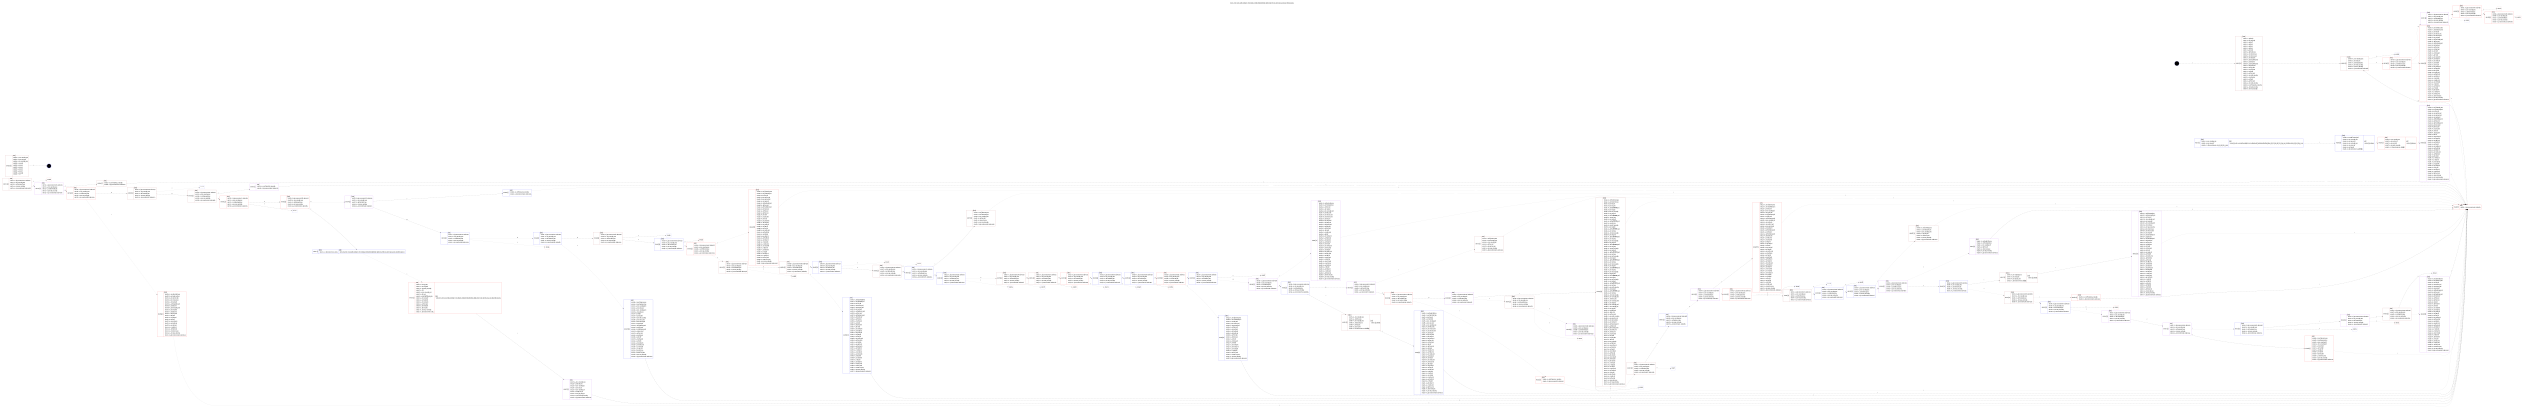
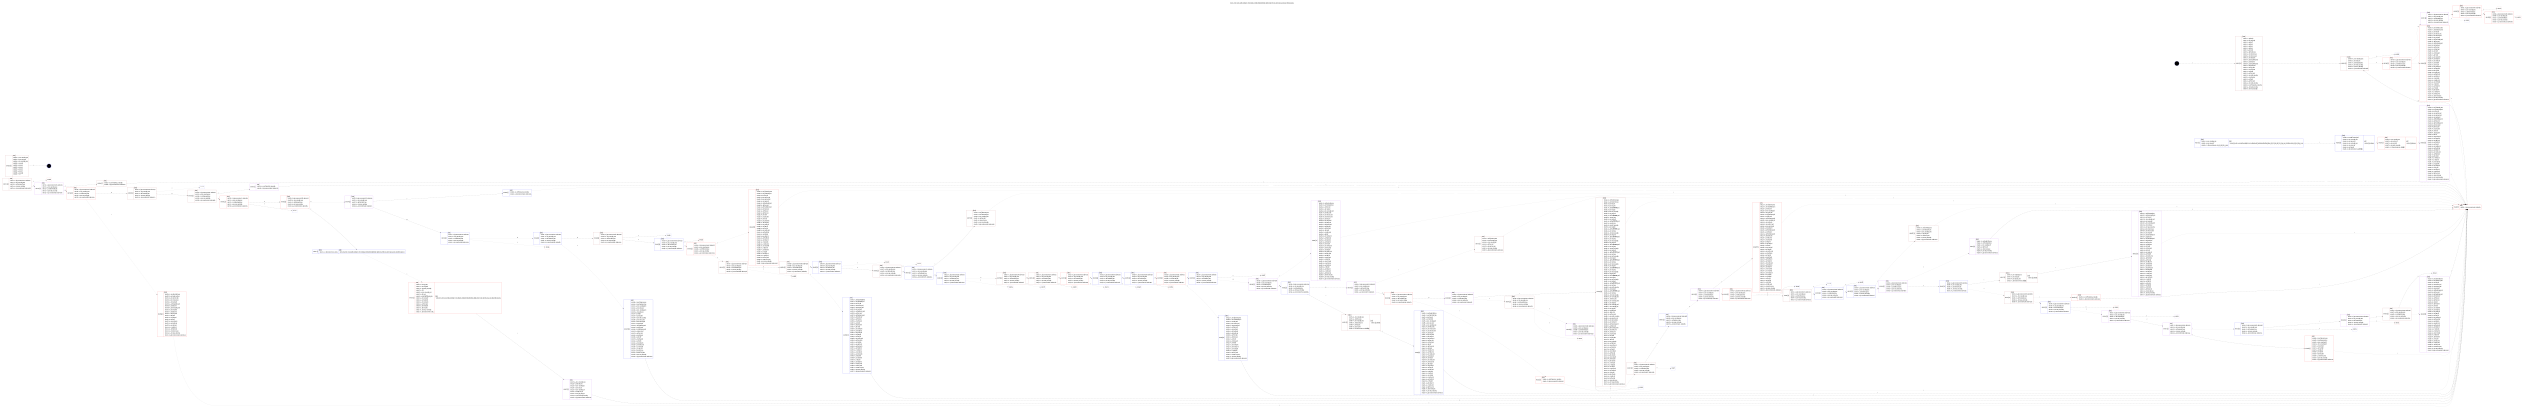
node "0x402c23": added
